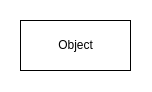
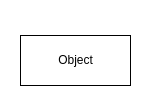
node "Object": moved (76, 46) -> (76, 61)
